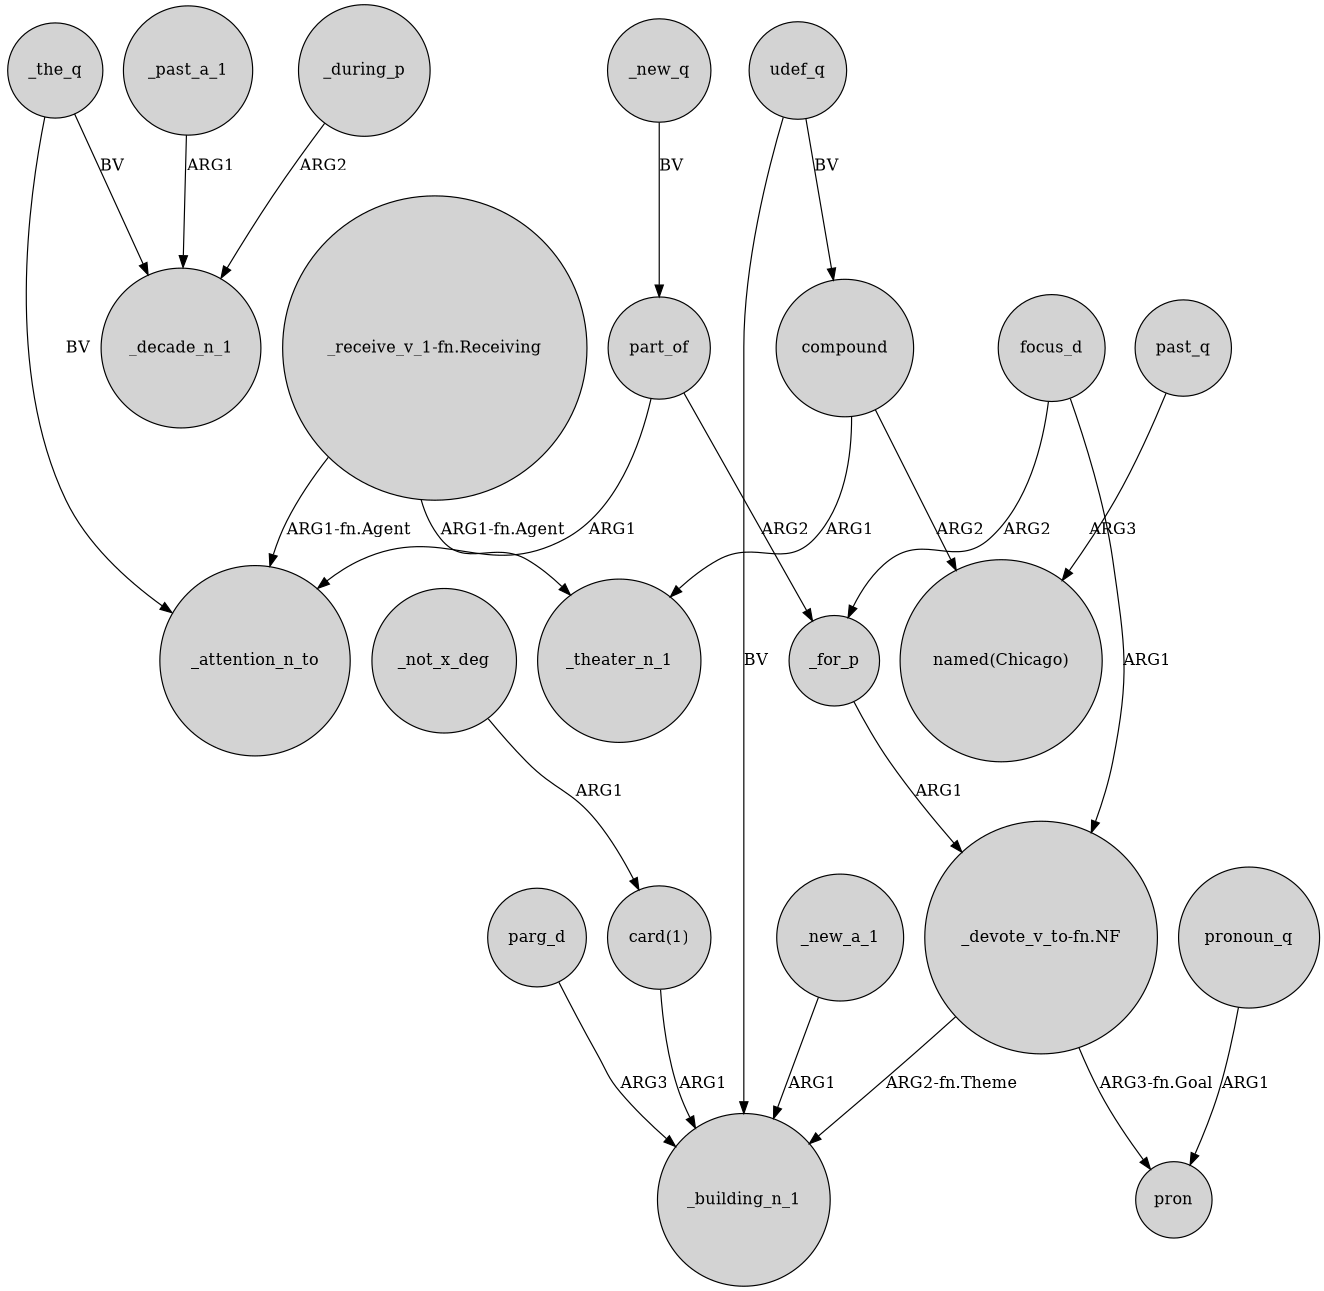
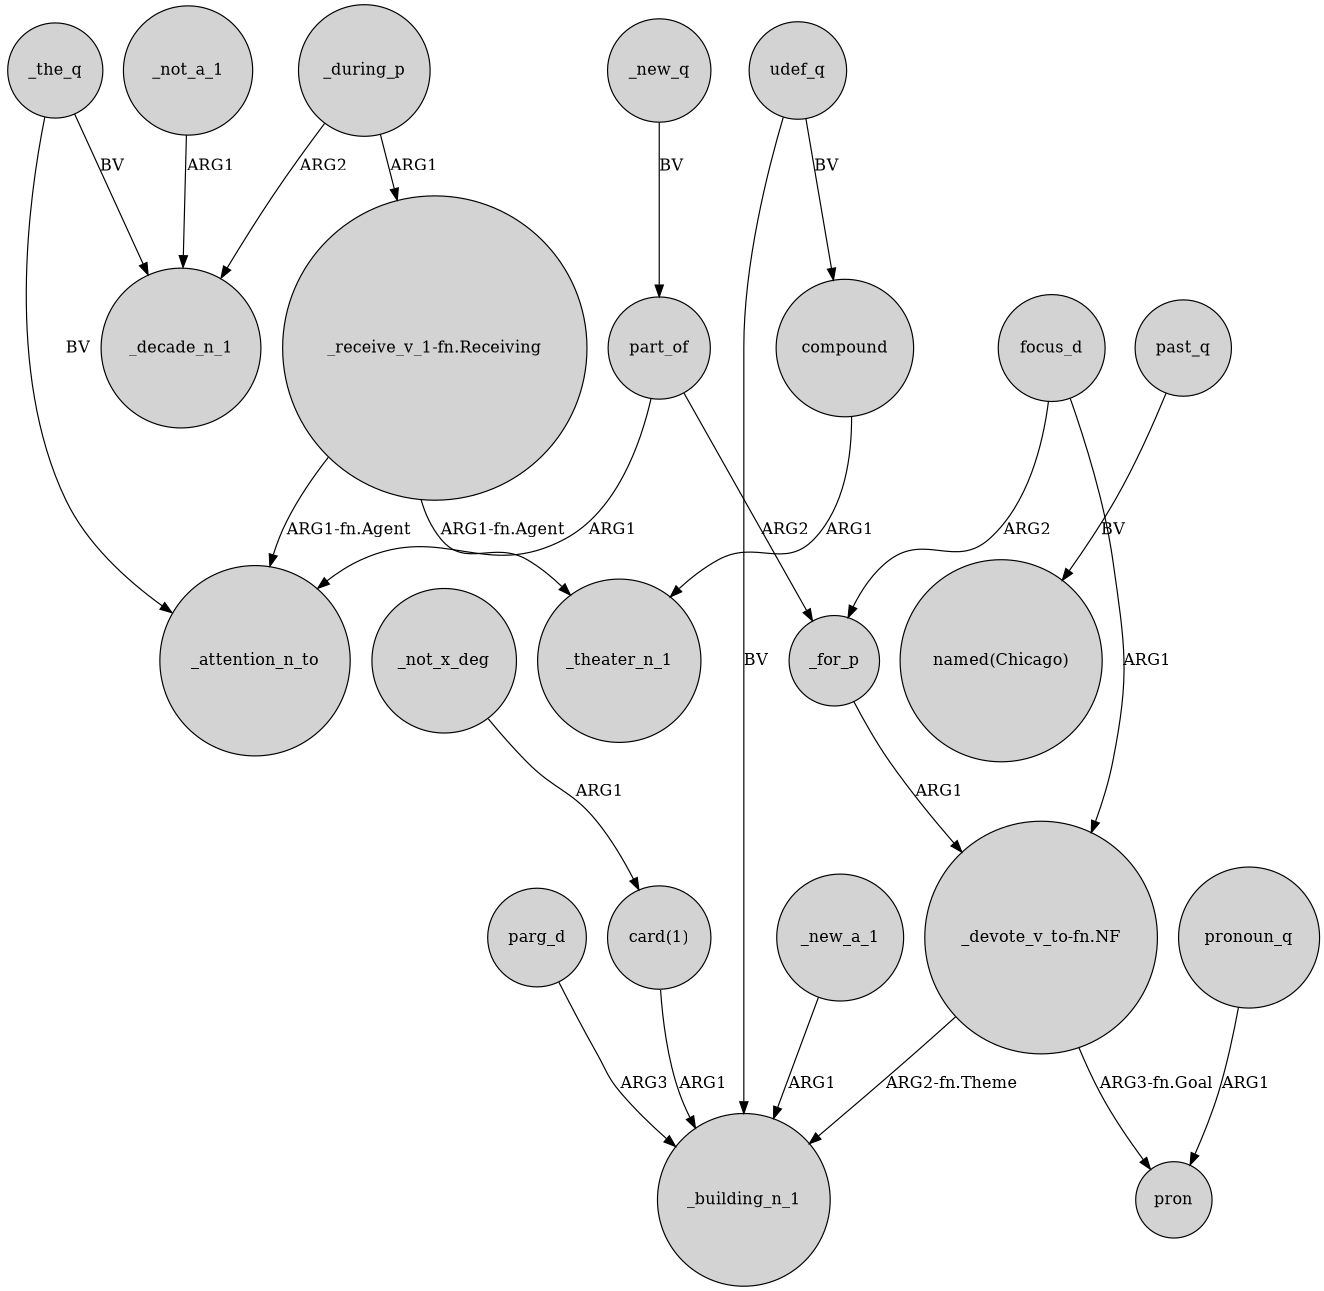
node "_past_a_1": label "_past_a_1" -> "_not_a_1"
edge "_during_p" -> "_receive_v_1-fn.Receiving": added, label "ARG1"
edge "compound" -> "named(Chicago)": removed, label "ARG2"
edge "past_q" -> "named(Chicago)": label "ARG3" -> "BV"
